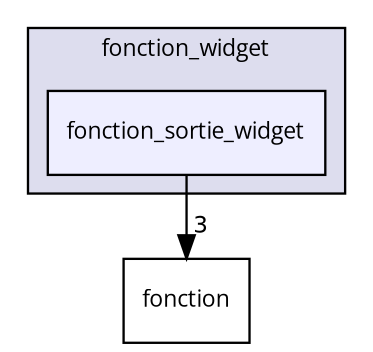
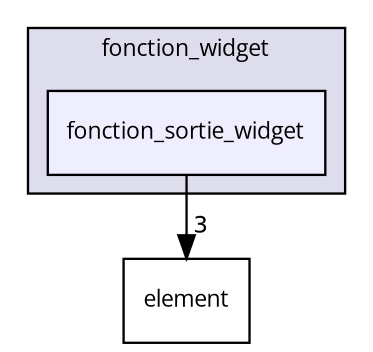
node "fonction": label "fonction" -> "element"
